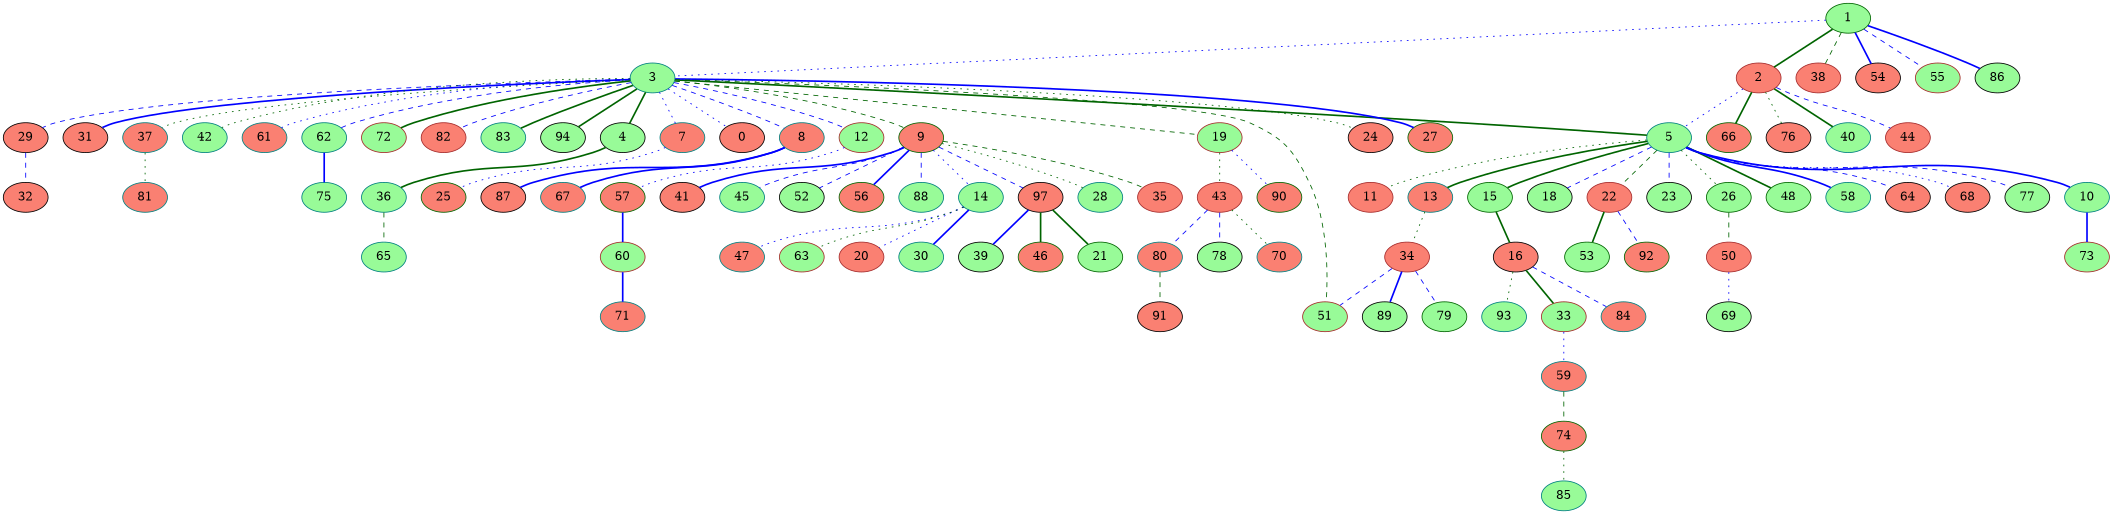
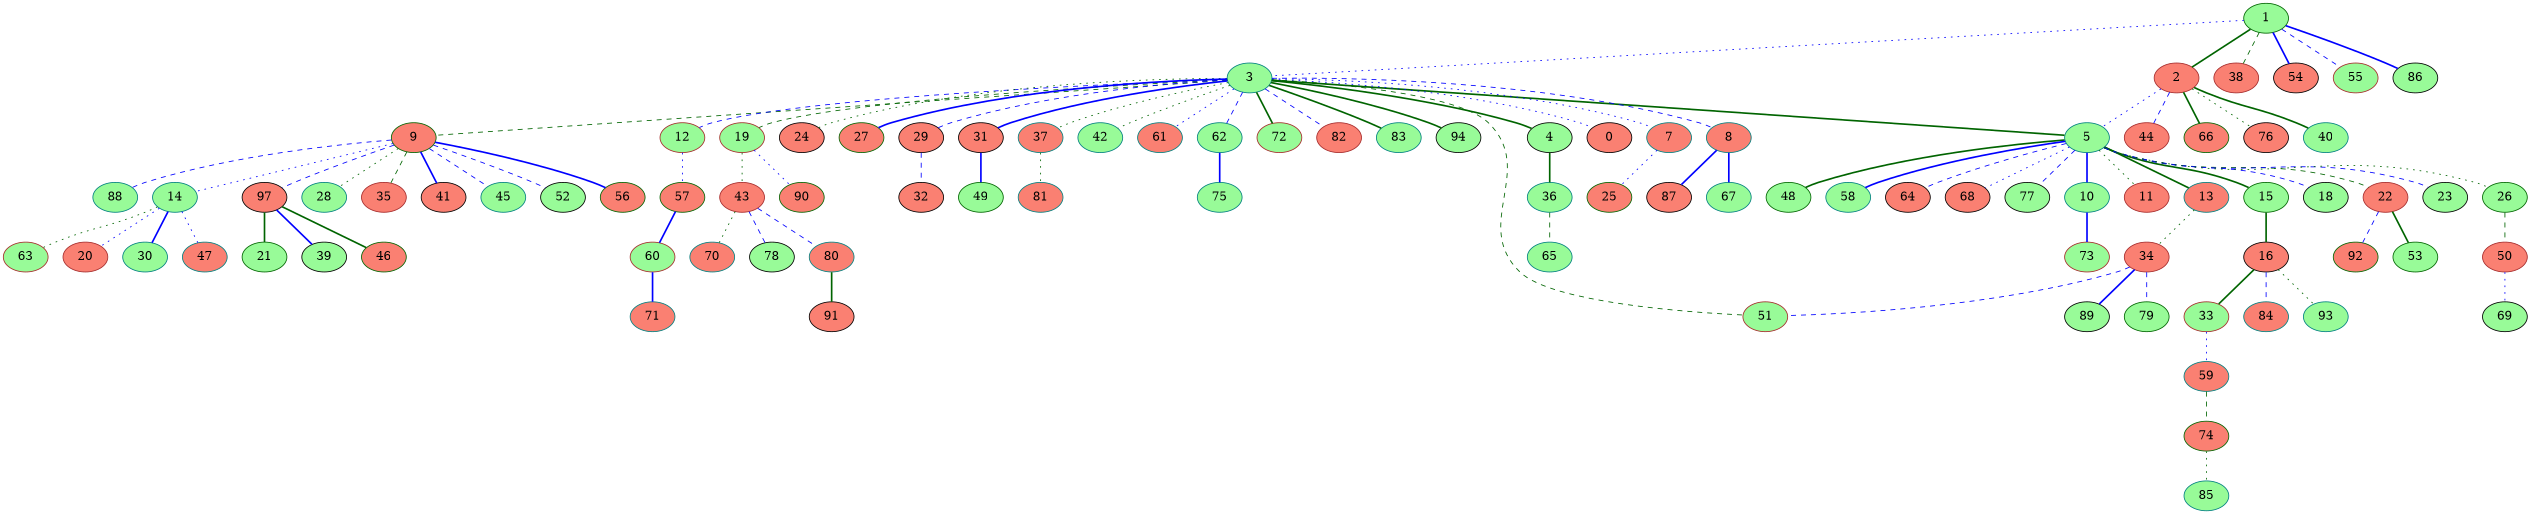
node "67": fillcolor salmon -> palegreen
node "49": added
edge "80" -- "91": style dashed -> bold
